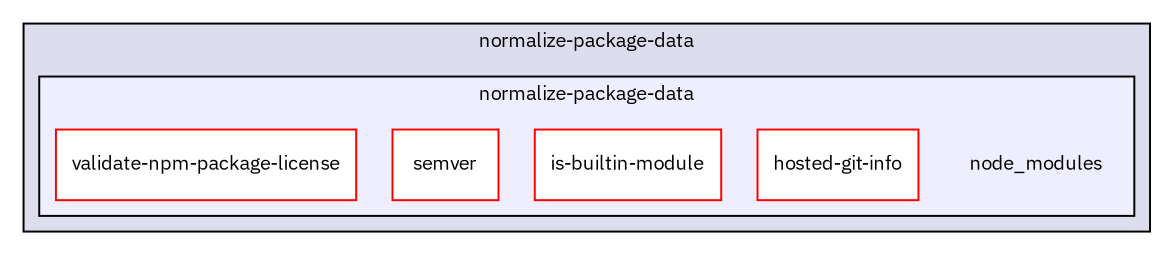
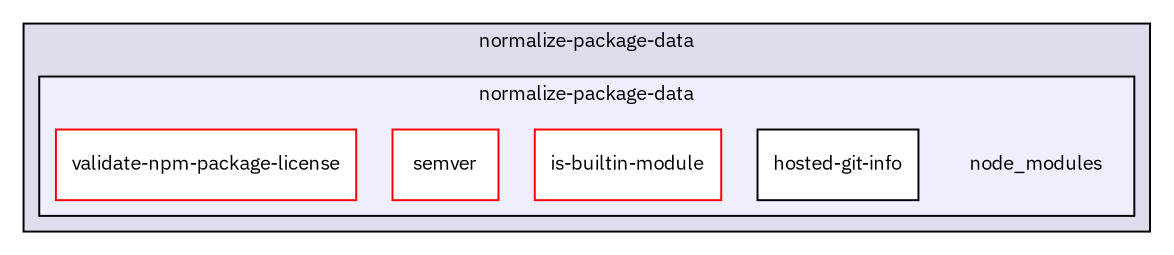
node "hosted-git-info": color red -> black
